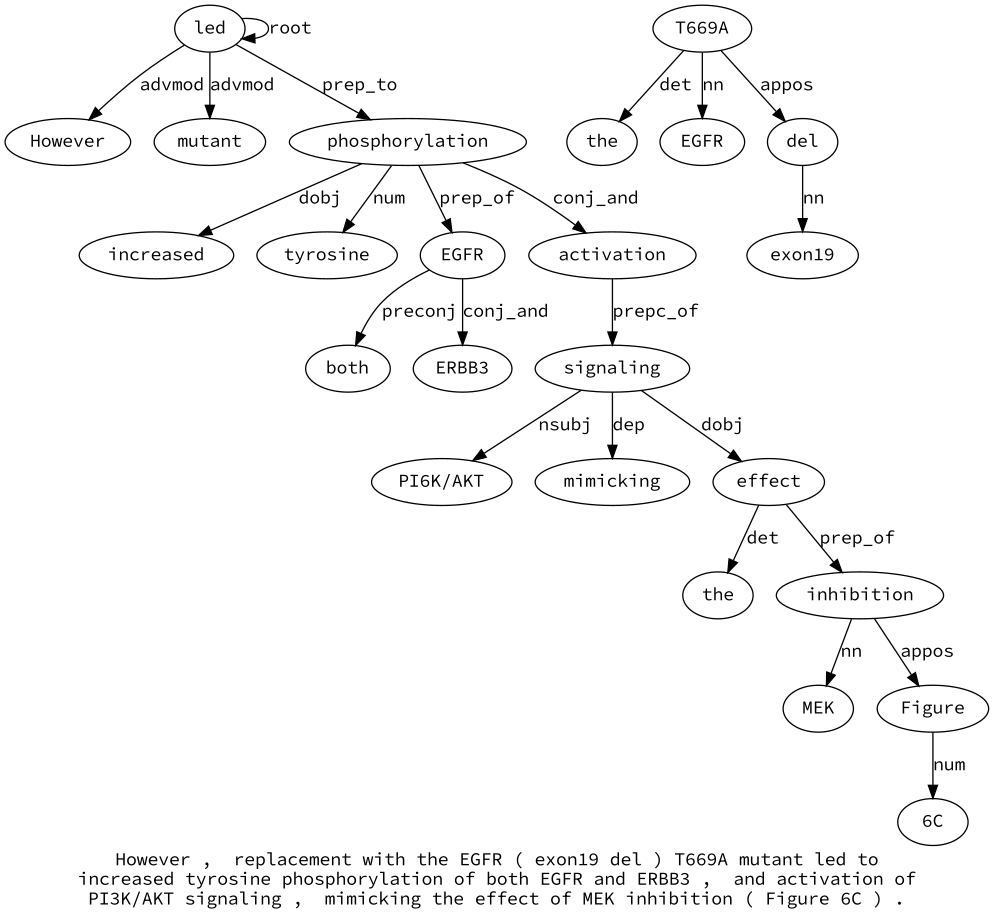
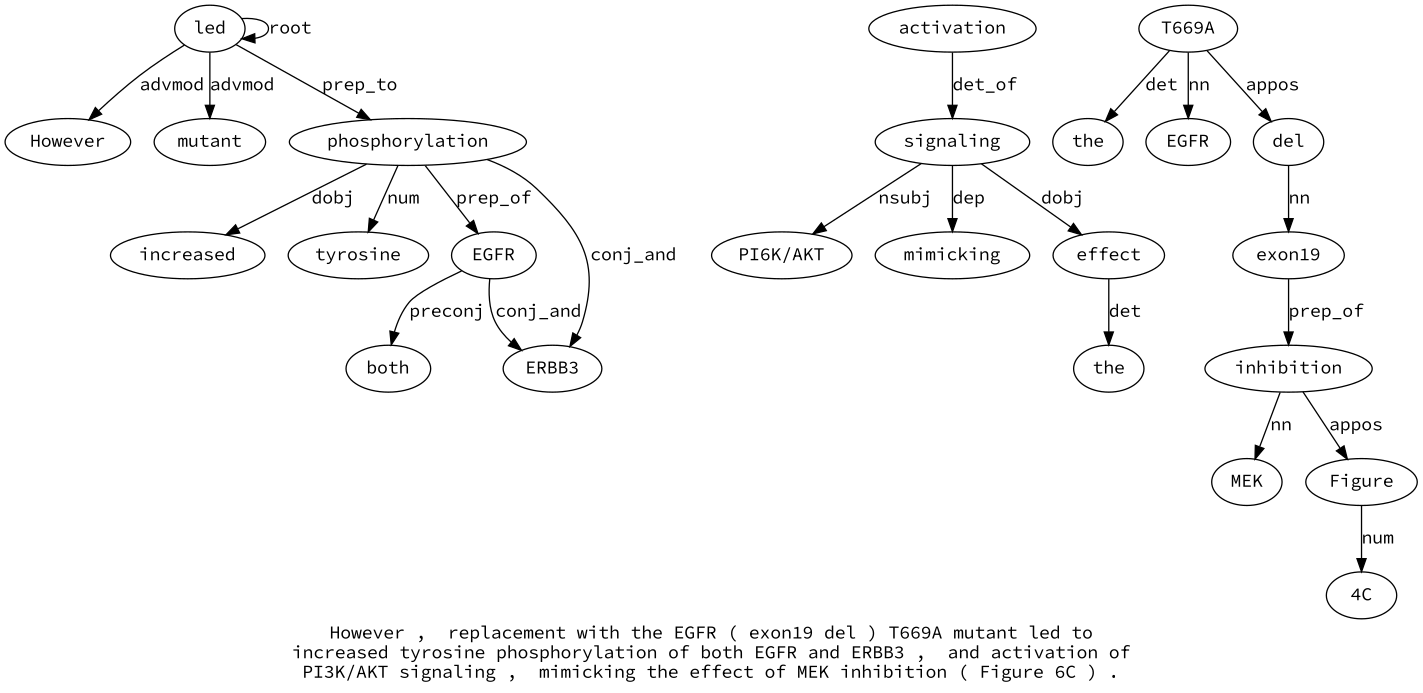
edge "phosphorylation" -> "activation": now "phosphorylation" -> "ERBB3"
edge "activation" -> "signaling": label "prepc_of" -> "det_of"
edge "effect" -> "inhibition": now "exon19" -> "inhibition"
node "6C": label "6C" -> "4C"
